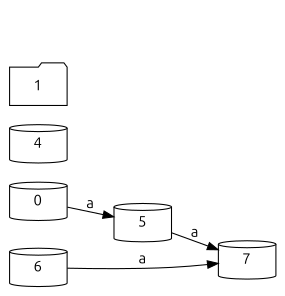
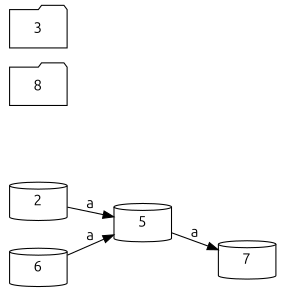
node "3": added
node "1": label "1" -> "8"
node "4": removed
node "0": label "0" -> "2"
edge "6" -> "7": now "6" -> "5"
